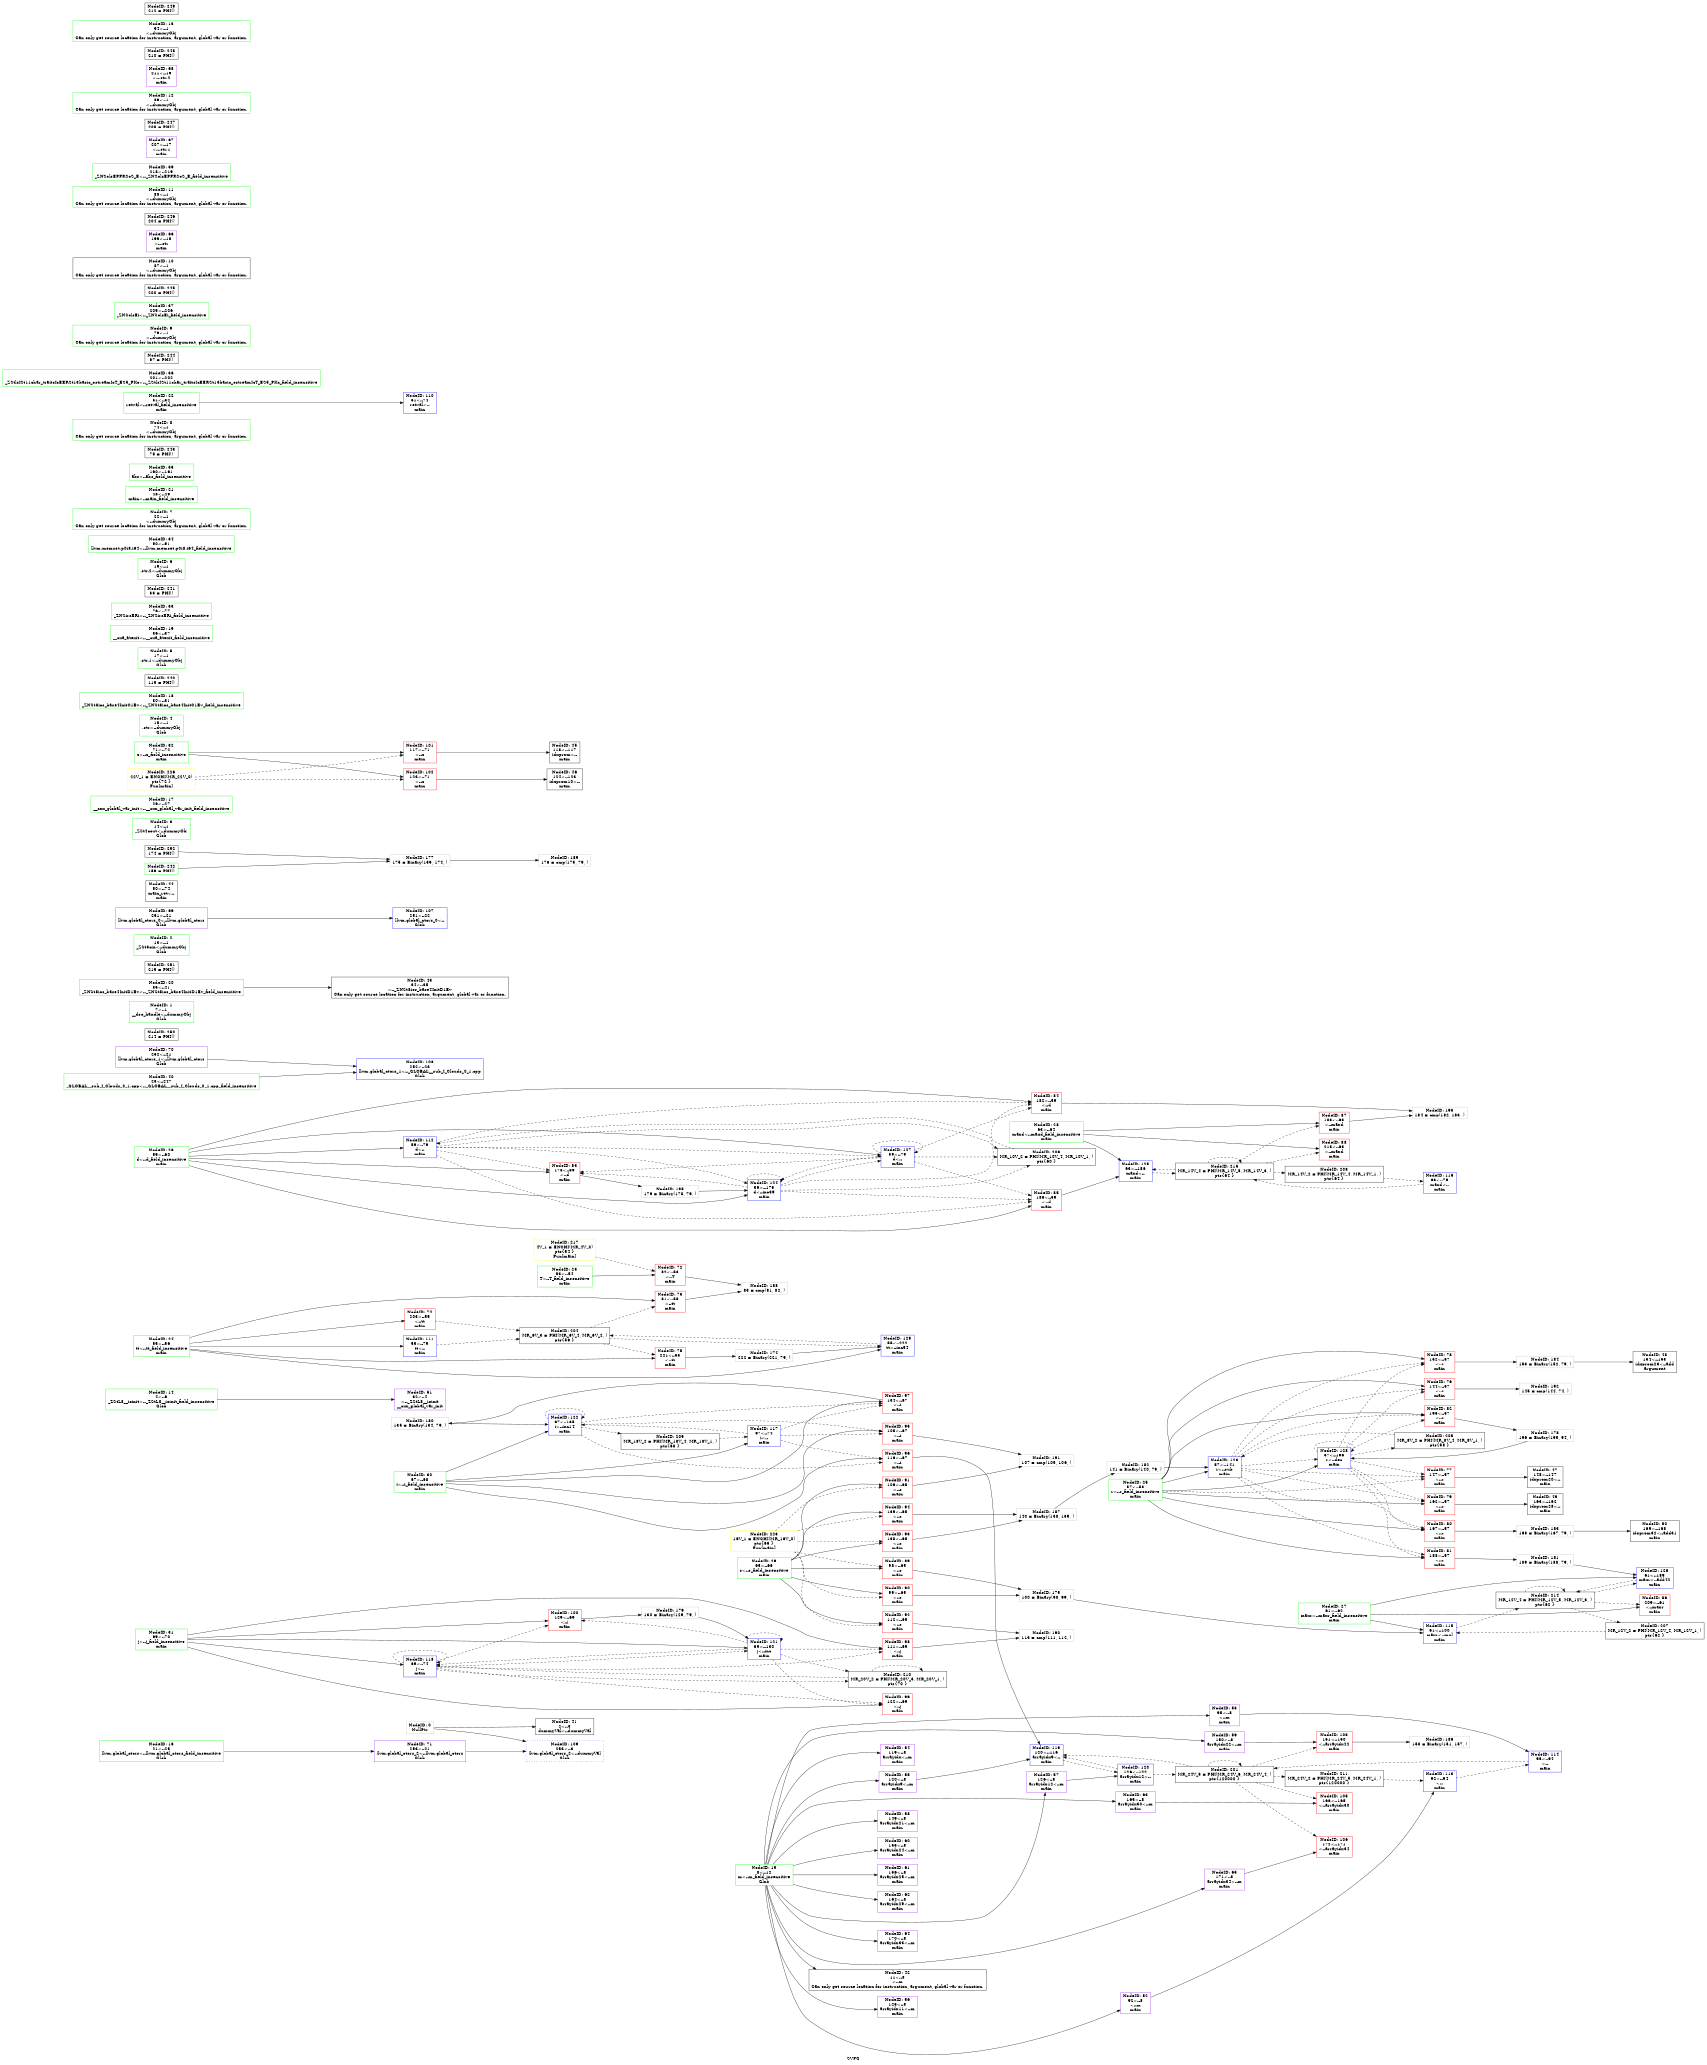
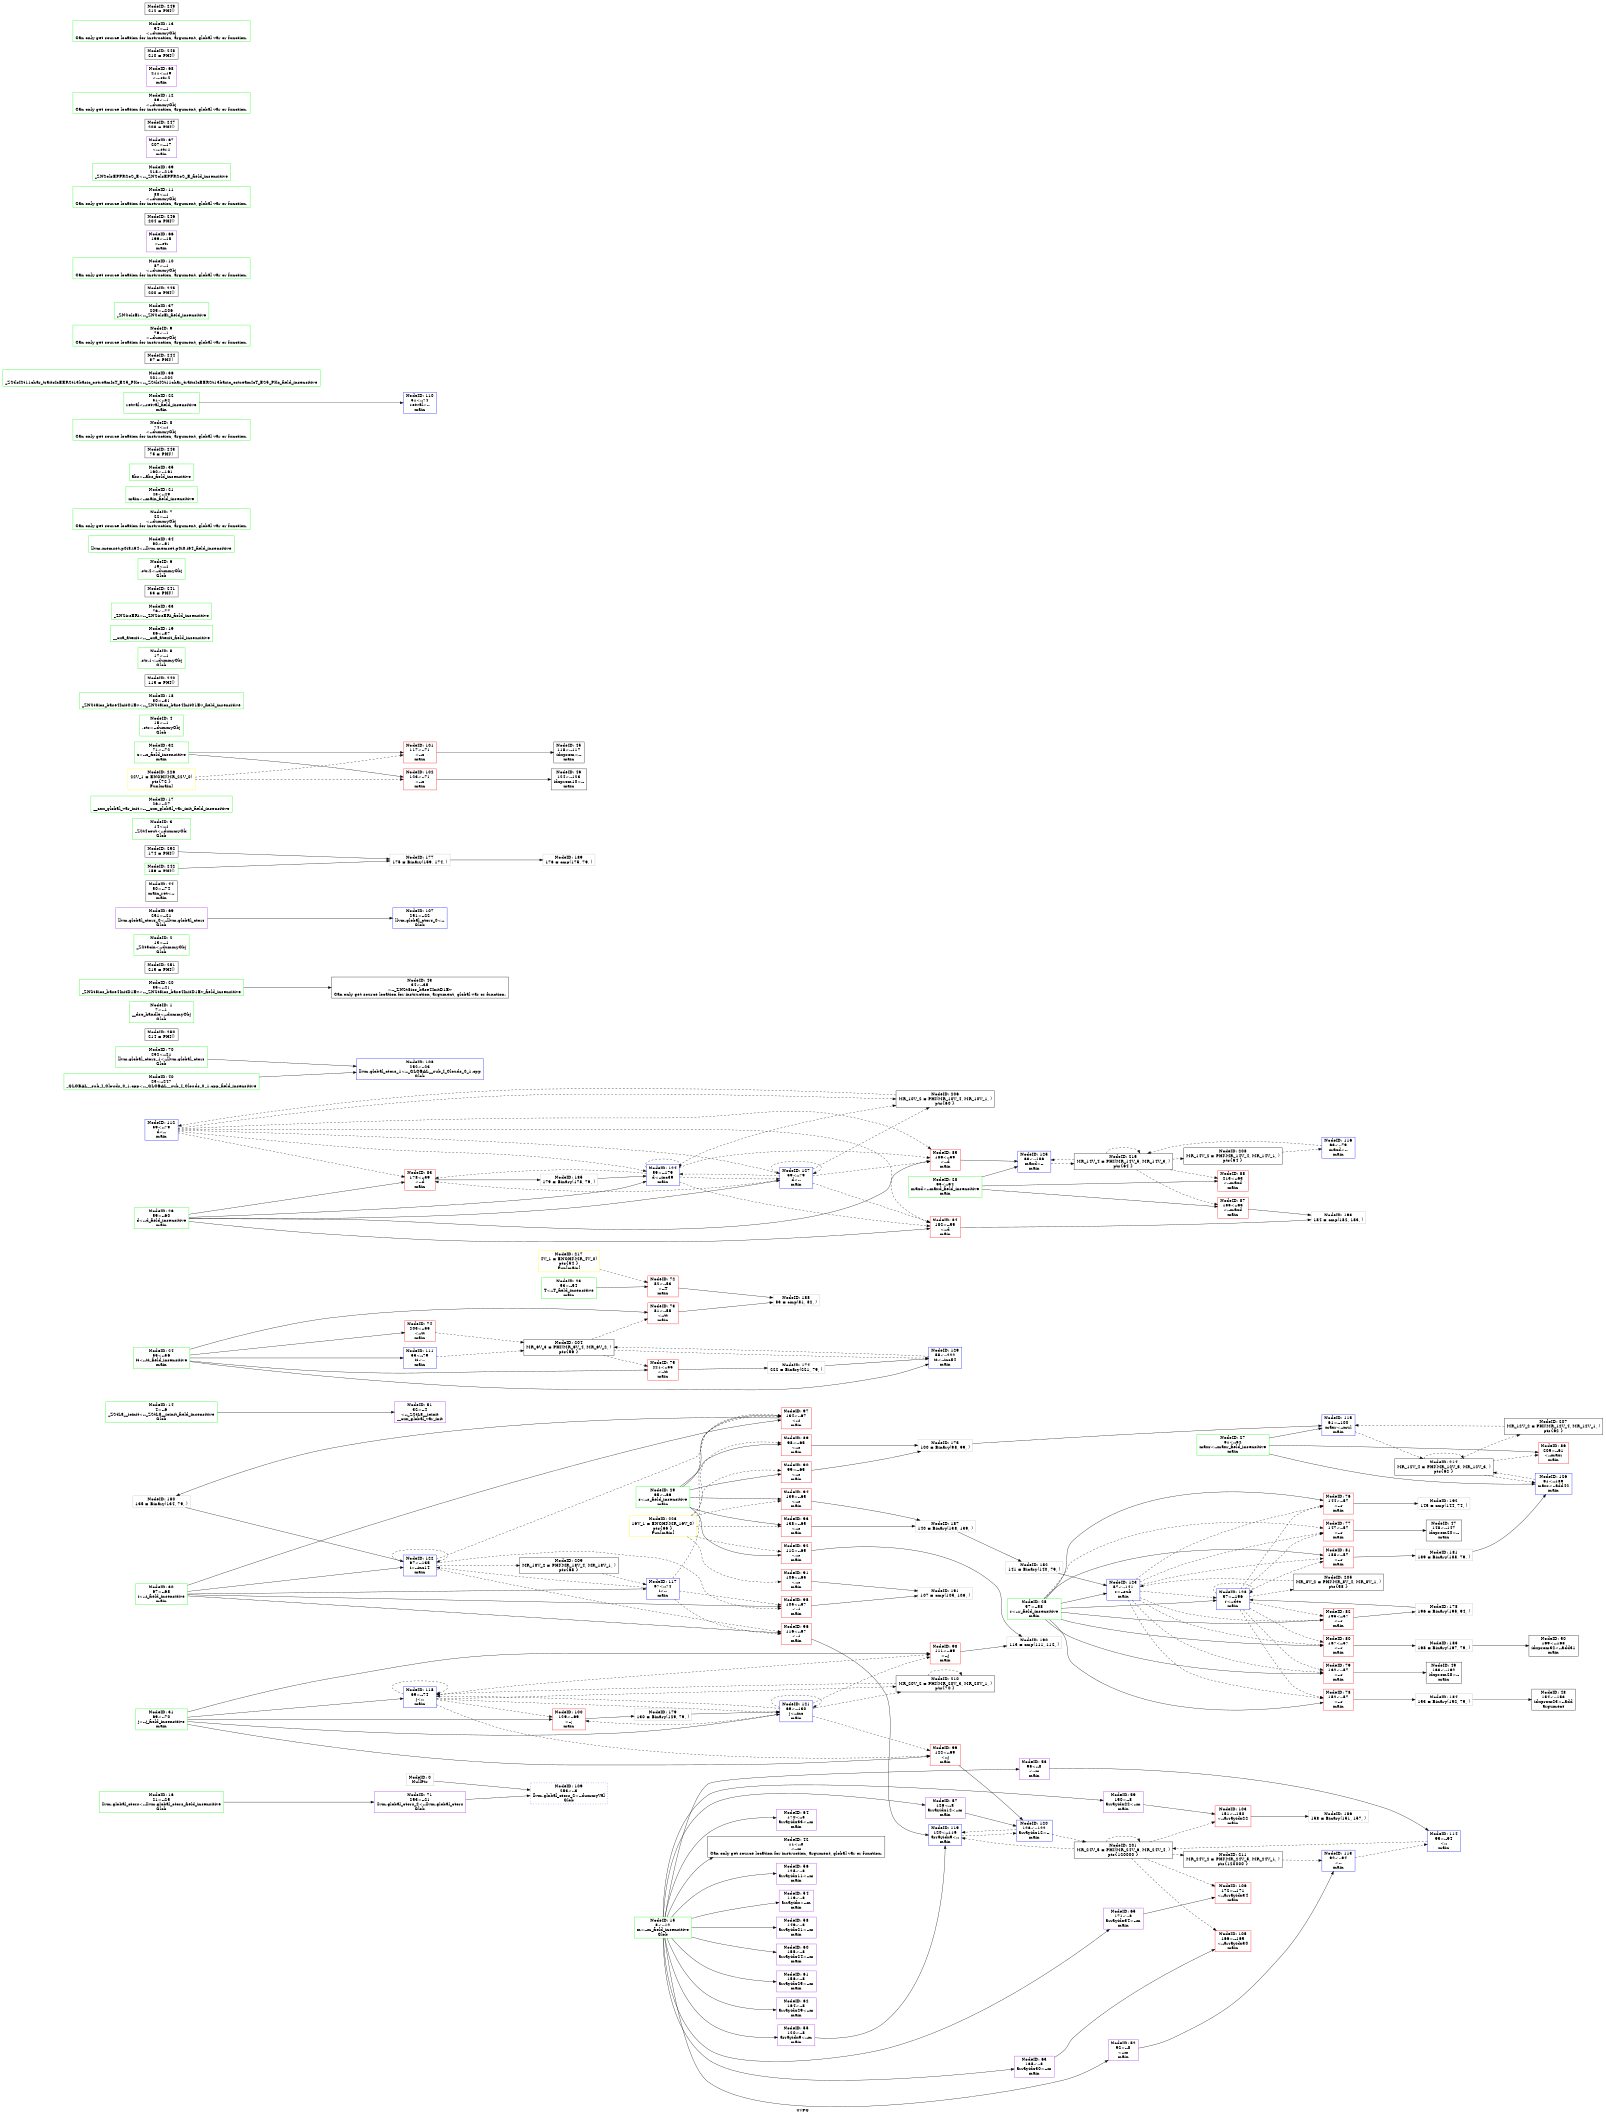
node "NodeID: 10": color black -> green
node "NodeID: 70": color purple -> green
edge "NodeID: 26" -> "NodeID: 112": removed
edge "NodeID: 29" -> "NodeID: 91": now "NodeID: 29" -> "NodeID: 97"
node "NodeID: 41": removed
edge "NodeID: 99" -> "NodeID: 120": added
